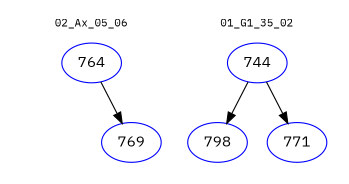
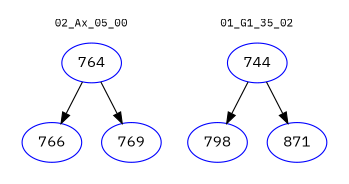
cluster "02_Ax_05_06": label "02_Ax_05_06" -> "02_Ax_05_00"
node "766": added
node "771": label "771" -> "871"
